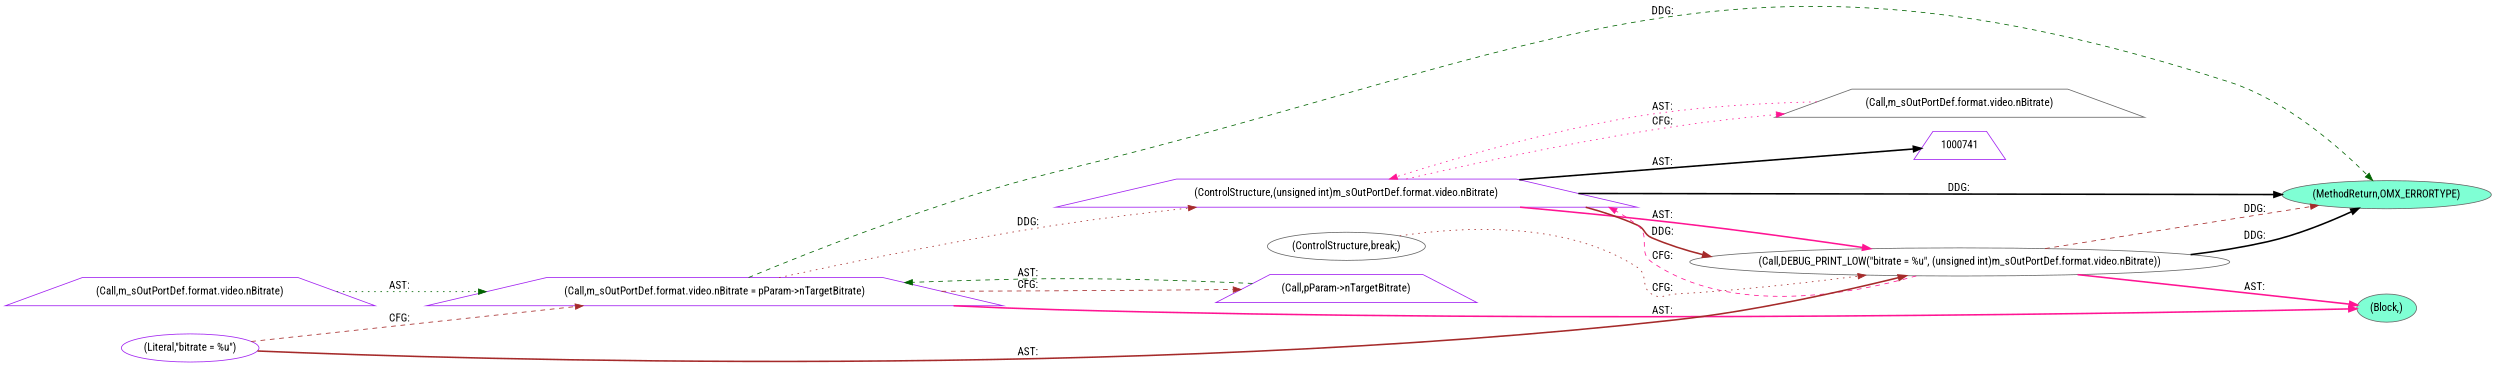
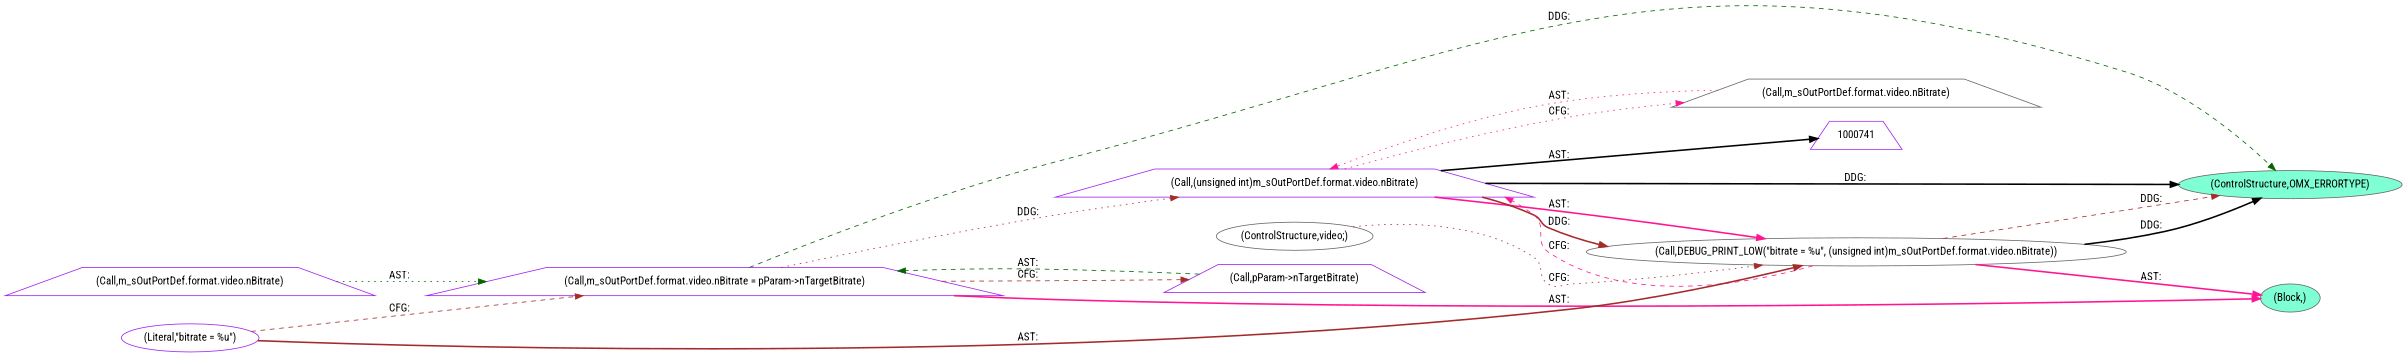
node "(ControlStructure,(unsigned int)m_sOutPortDef.format.video.nBitrate)": label "(ControlStructure,(unsigned int)m_sOutPortDef.format.video.nBitrate)" -> "(Call,(unsigned int)m_sOutPortDef.format.video.nBitrate)"
node "(MethodReturn,OMX_ERRORTYPE)": label "(MethodReturn,OMX_ERRORTYPE)" -> "(ControlStructure,OMX_ERRORTYPE)"
node "(ControlStructure,break;)": label "(ControlStructure,break;)" -> "(ControlStructure,video;)"
